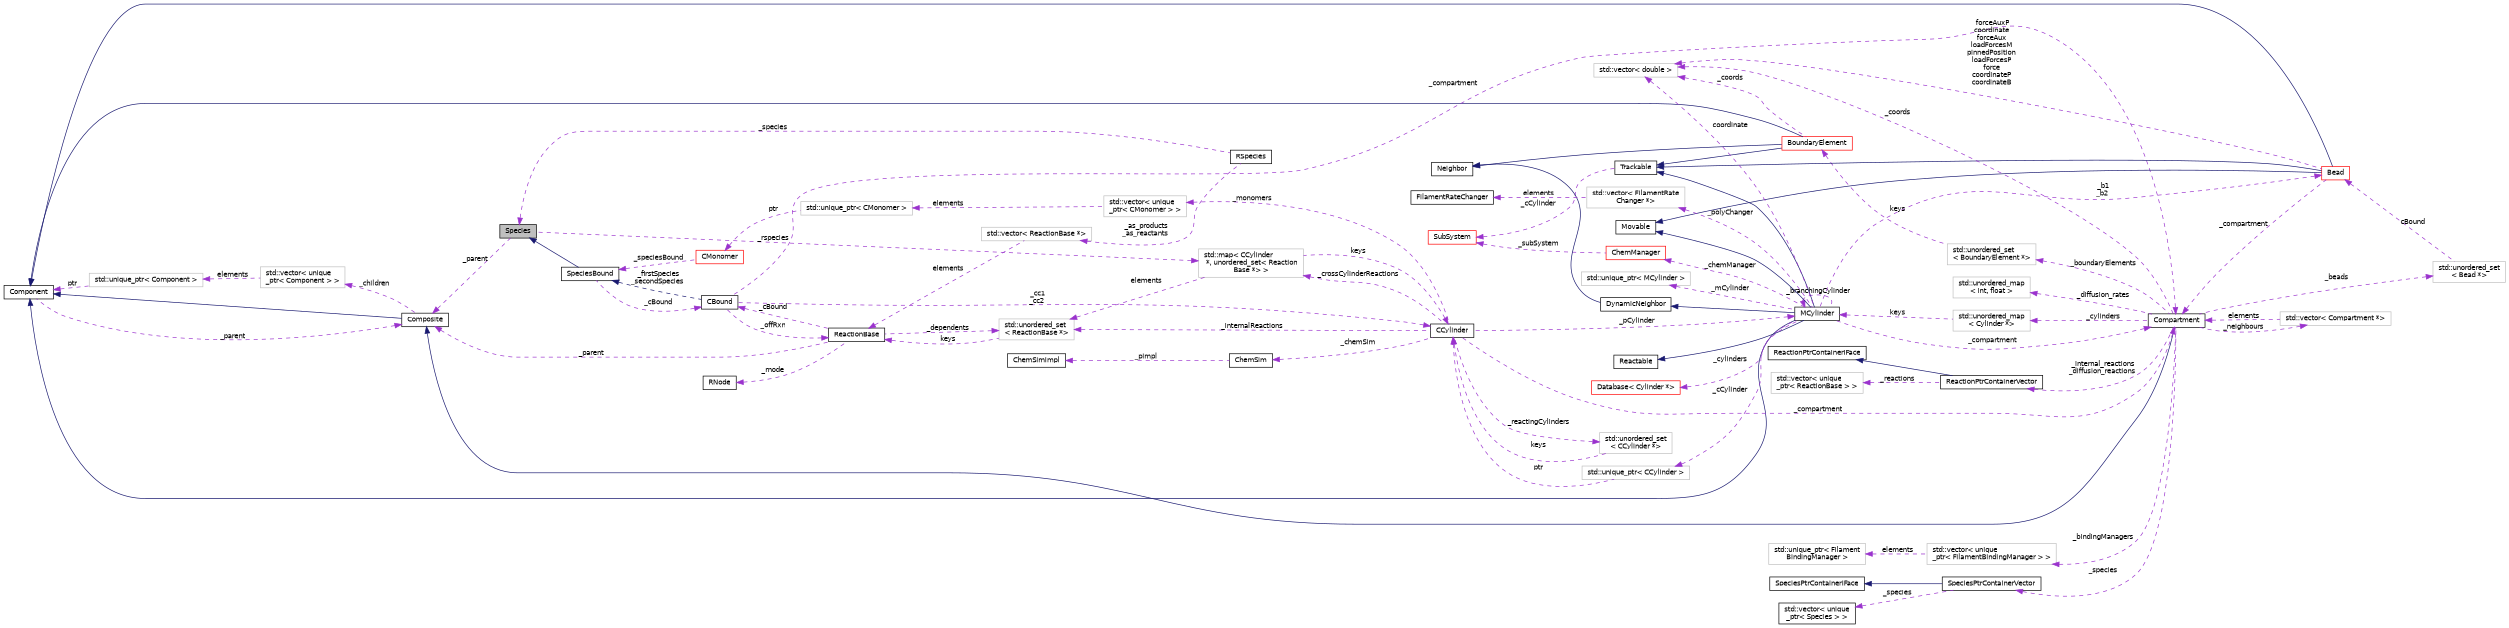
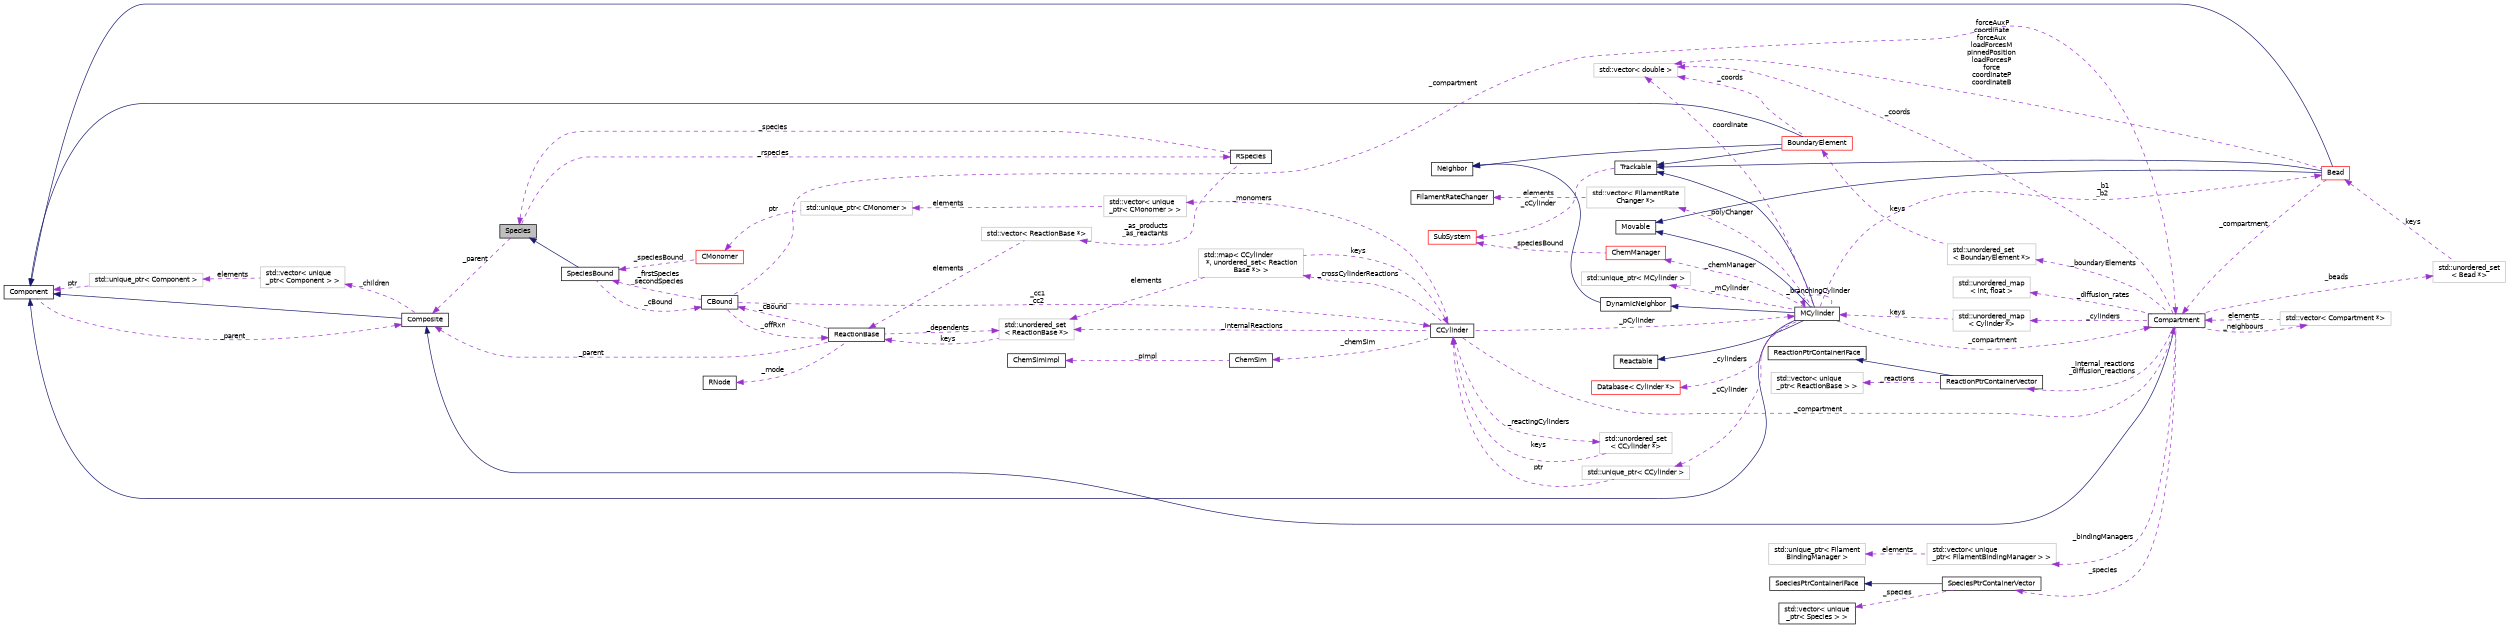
edge "std::unordered_set < Bead *>" -> "Bead": label " cBound" -> " keys"
edge "ChemManager" -> "SubSystem": label " _subSystem" -> " _speciesBound"
edge "Species" -> "std::map< CCylinder *, unordered_set< Reaction Base *> >": now "Species" -> "RSpecies"
edge "CBound" -> "SpeciesBound": color midnightblue -> darkorchid3
